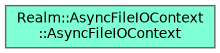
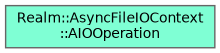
node "Realm::AsyncFileIOContext ::AsyncFileIOContext": label "Realm::AsyncFileIOContext ::AsyncFileIOContext" -> "Realm::AsyncFileIOContext ::AIOOperation"
